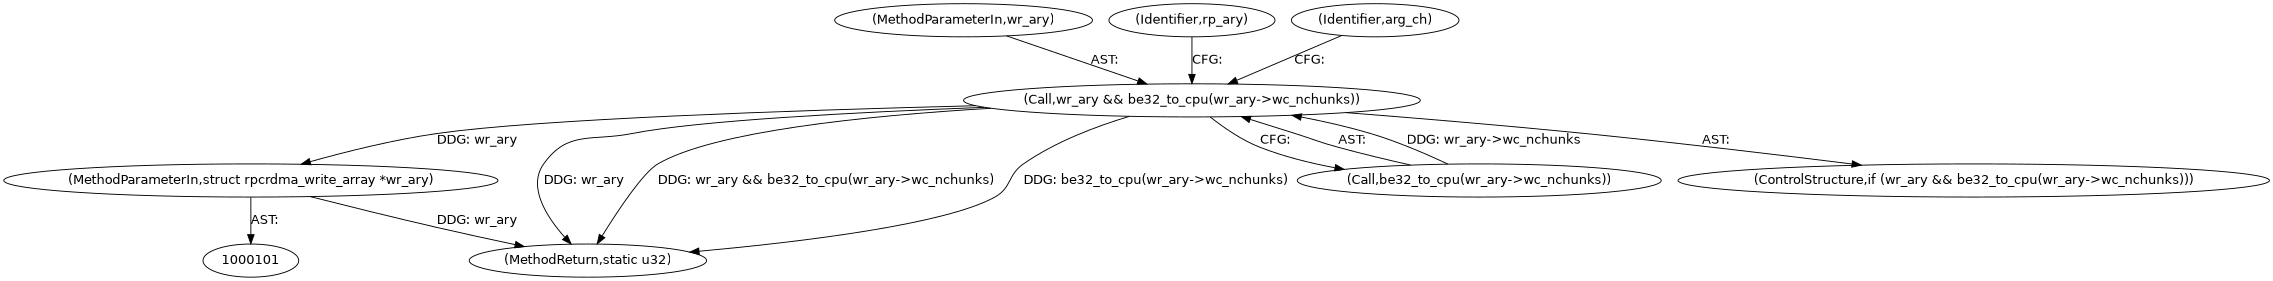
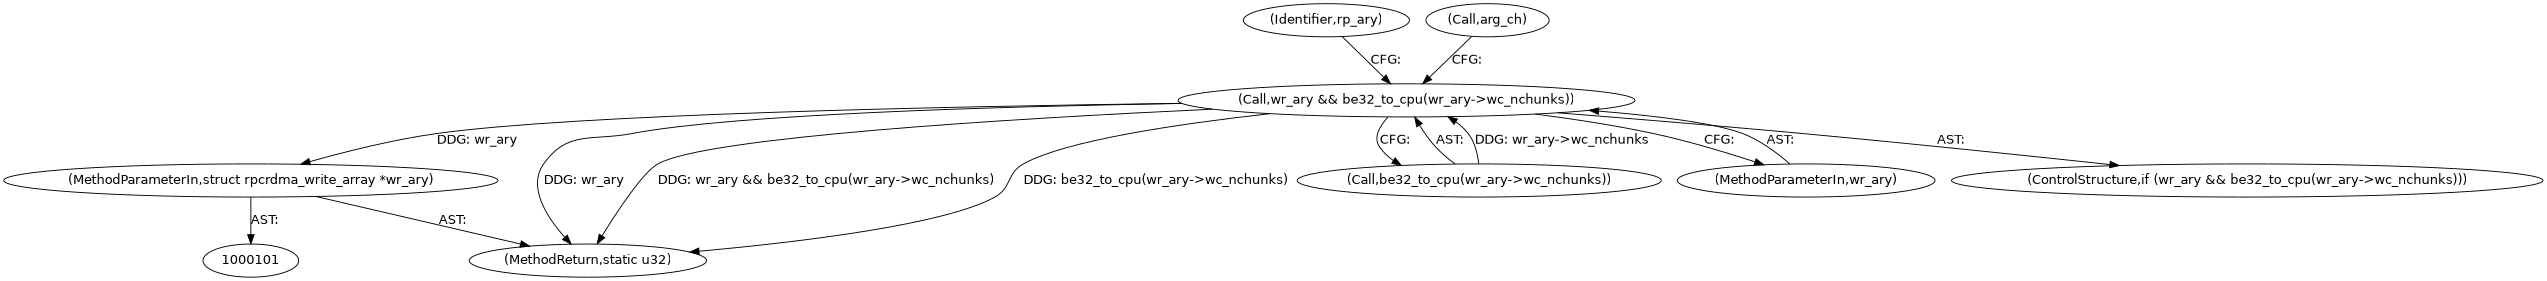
node "(Identifier,arg_ch)": label "(Identifier,arg_ch)" -> "(Call,arg_ch)"
edge "(Call,wr_ary && be32_to_cpu(wr_ary->wc_nchunks))" -> "(MethodParameterIn,wr_ary)": added, label "CFG:"
edge "(MethodParameterIn,struct rpcrdma_write_array *wr_ary)" -> "(MethodReturn,static u32)": label "DDG: wr_ary" -> "AST: "
